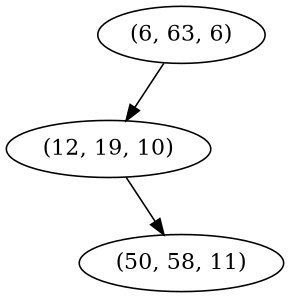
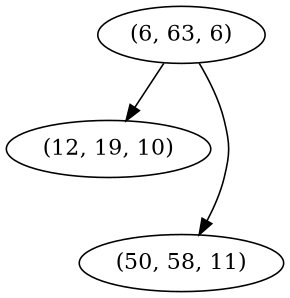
edge "(12, 19, 10)" -> "(50, 58, 11)": now "(6, 63, 6)" -> "(50, 58, 11)"
